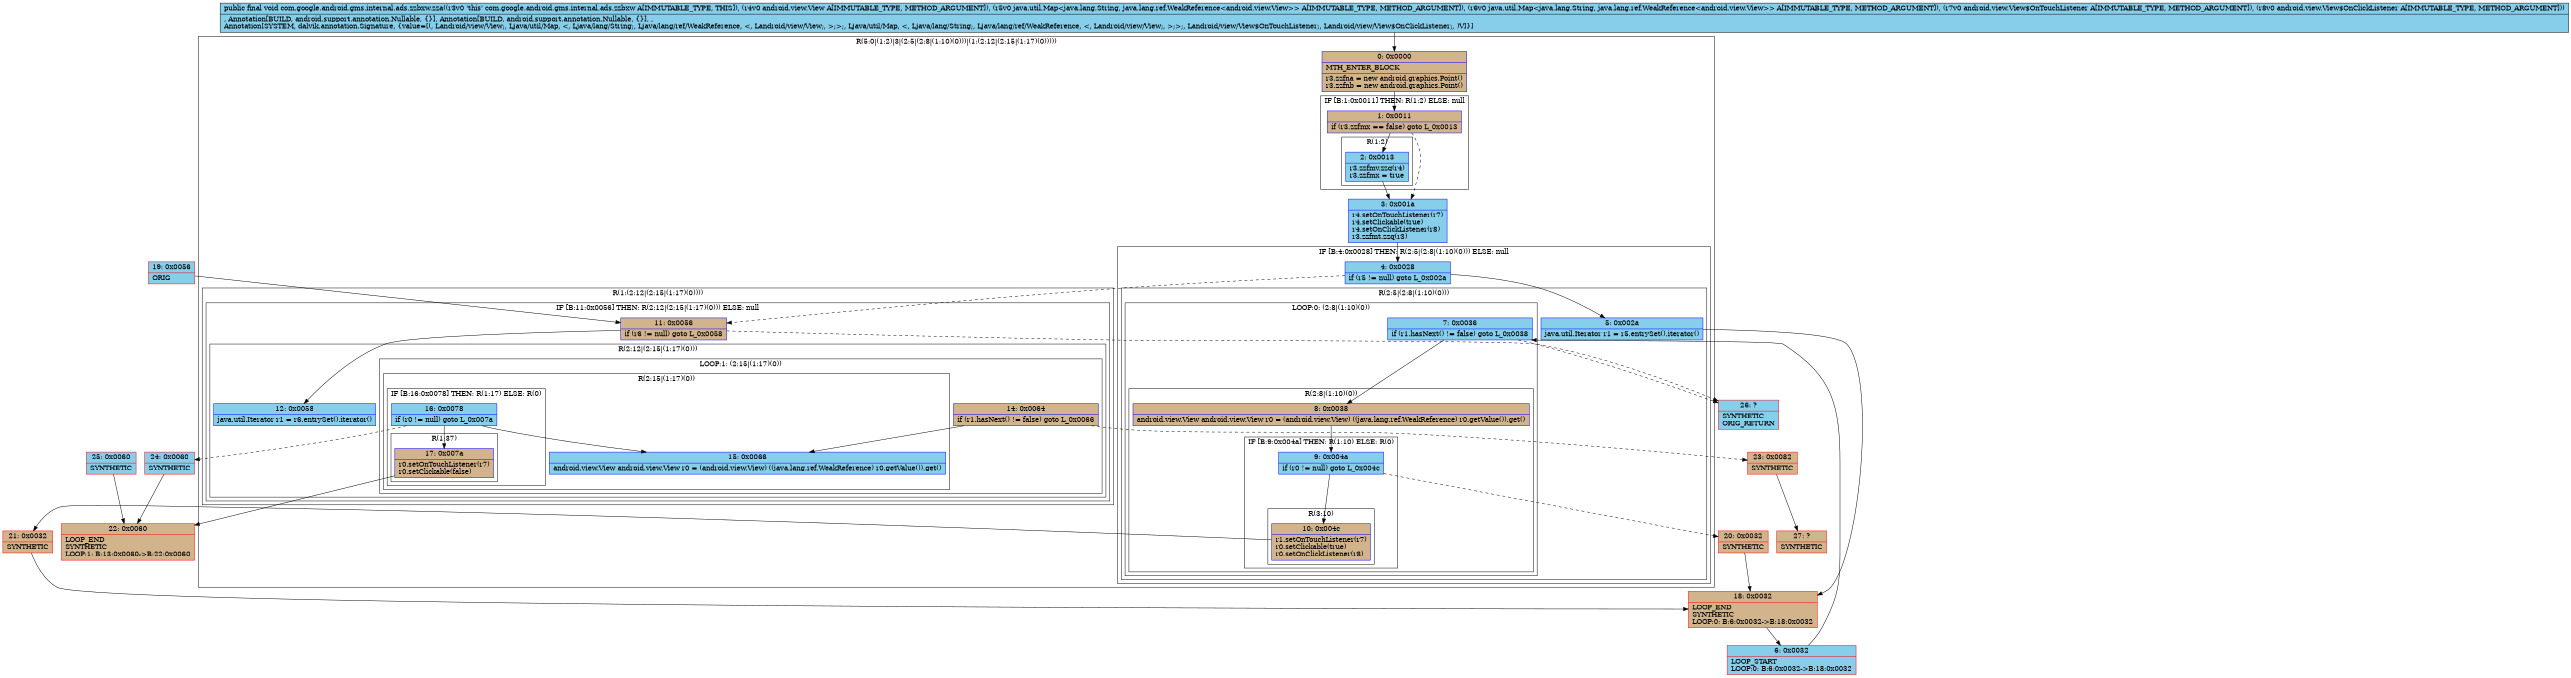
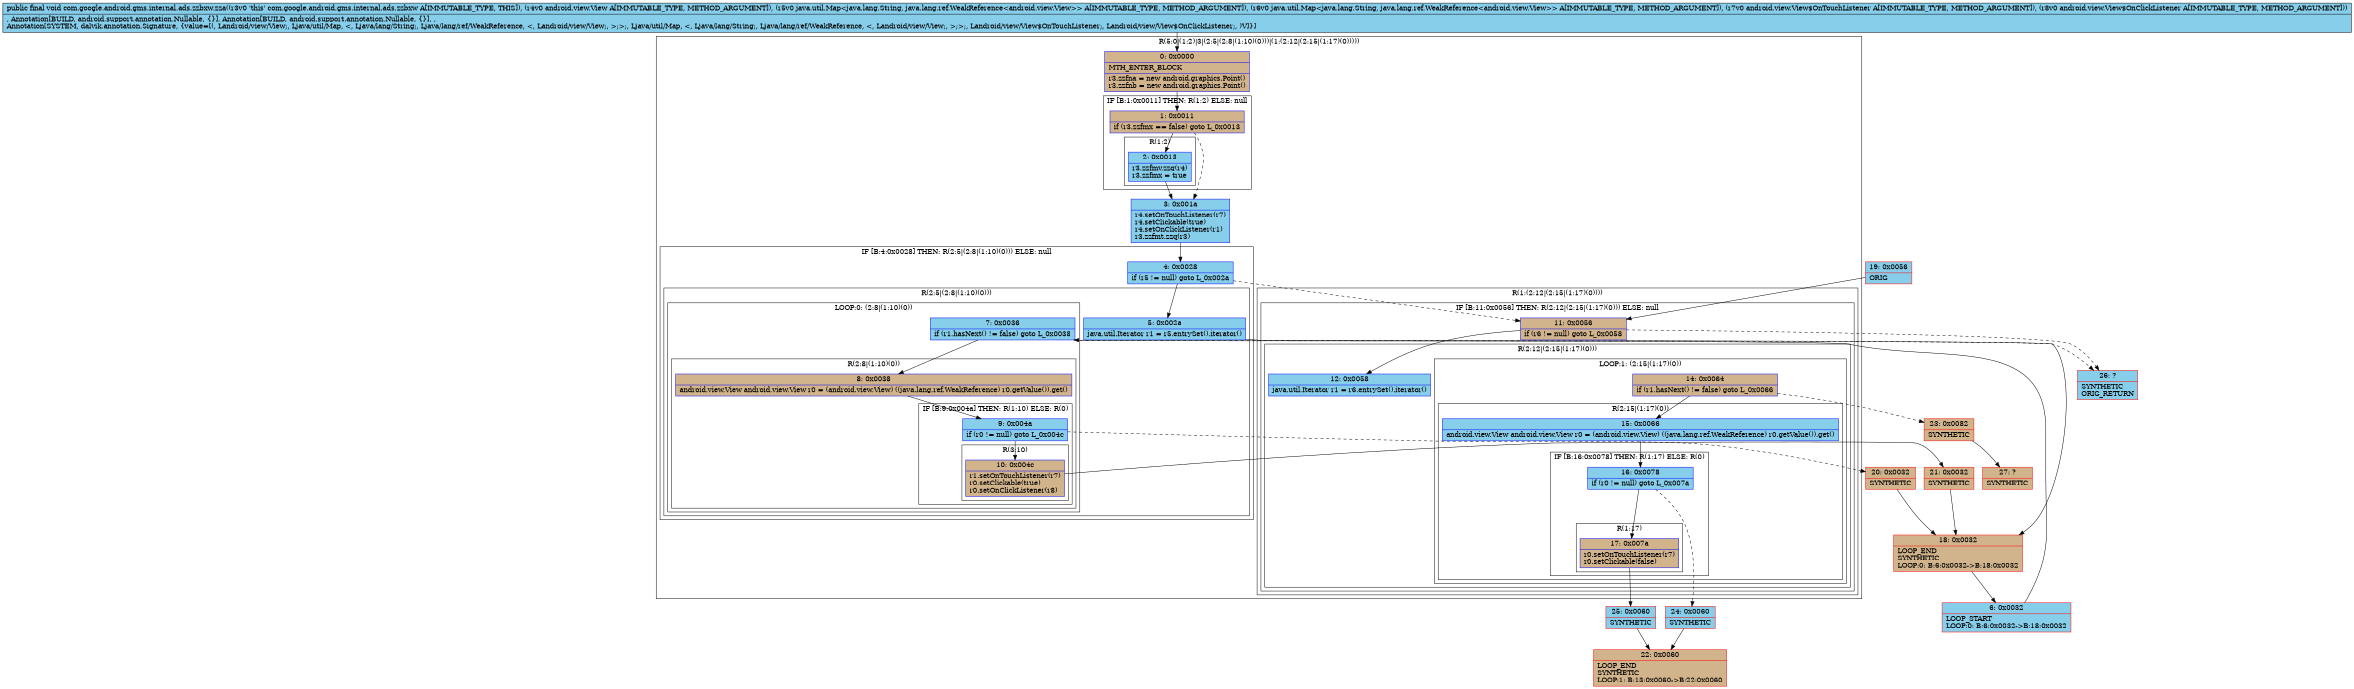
node "3: 0x001a": text "r4.setOnClickListener(r8)" -> "r4.setOnClickListener(r1)"
cluster "R(1:37)": label "R(1:37)" -> "R(1:17)"
edge "16: 0x0078" -> "15: 0x0066": reversed
edge "17: 0x007a" -> "22: 0x0060": now "17: 0x007a" -> "25: 0x0060"
